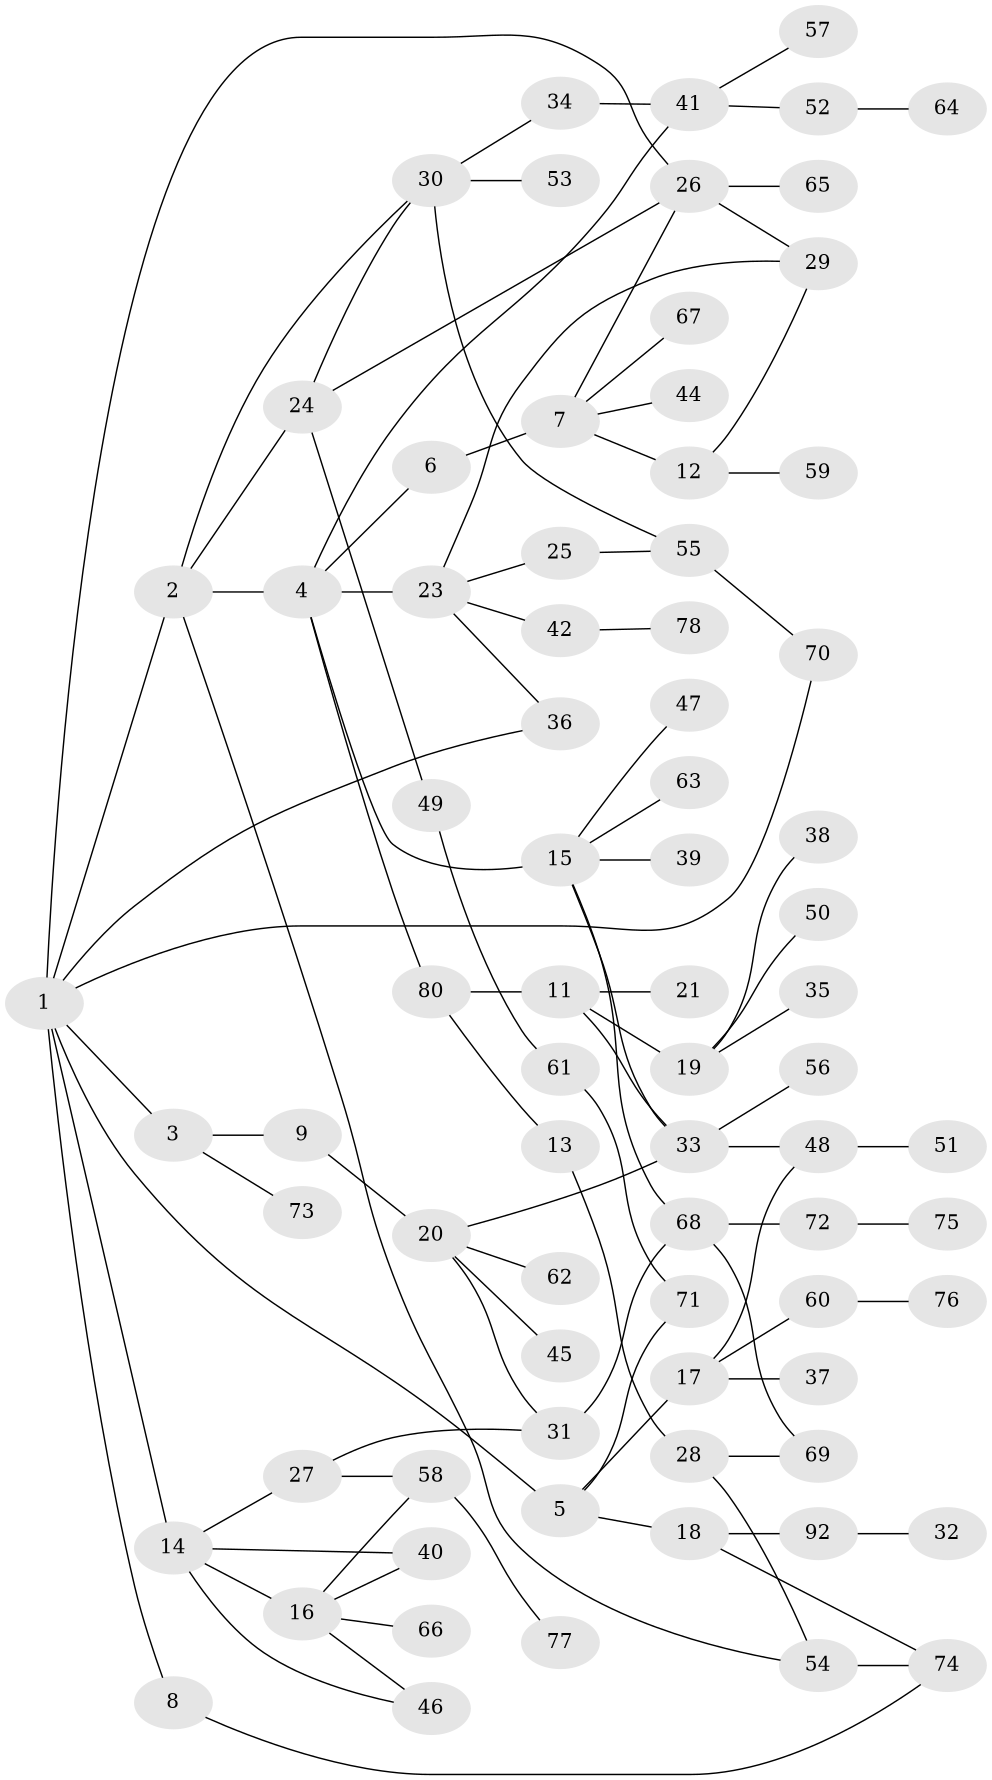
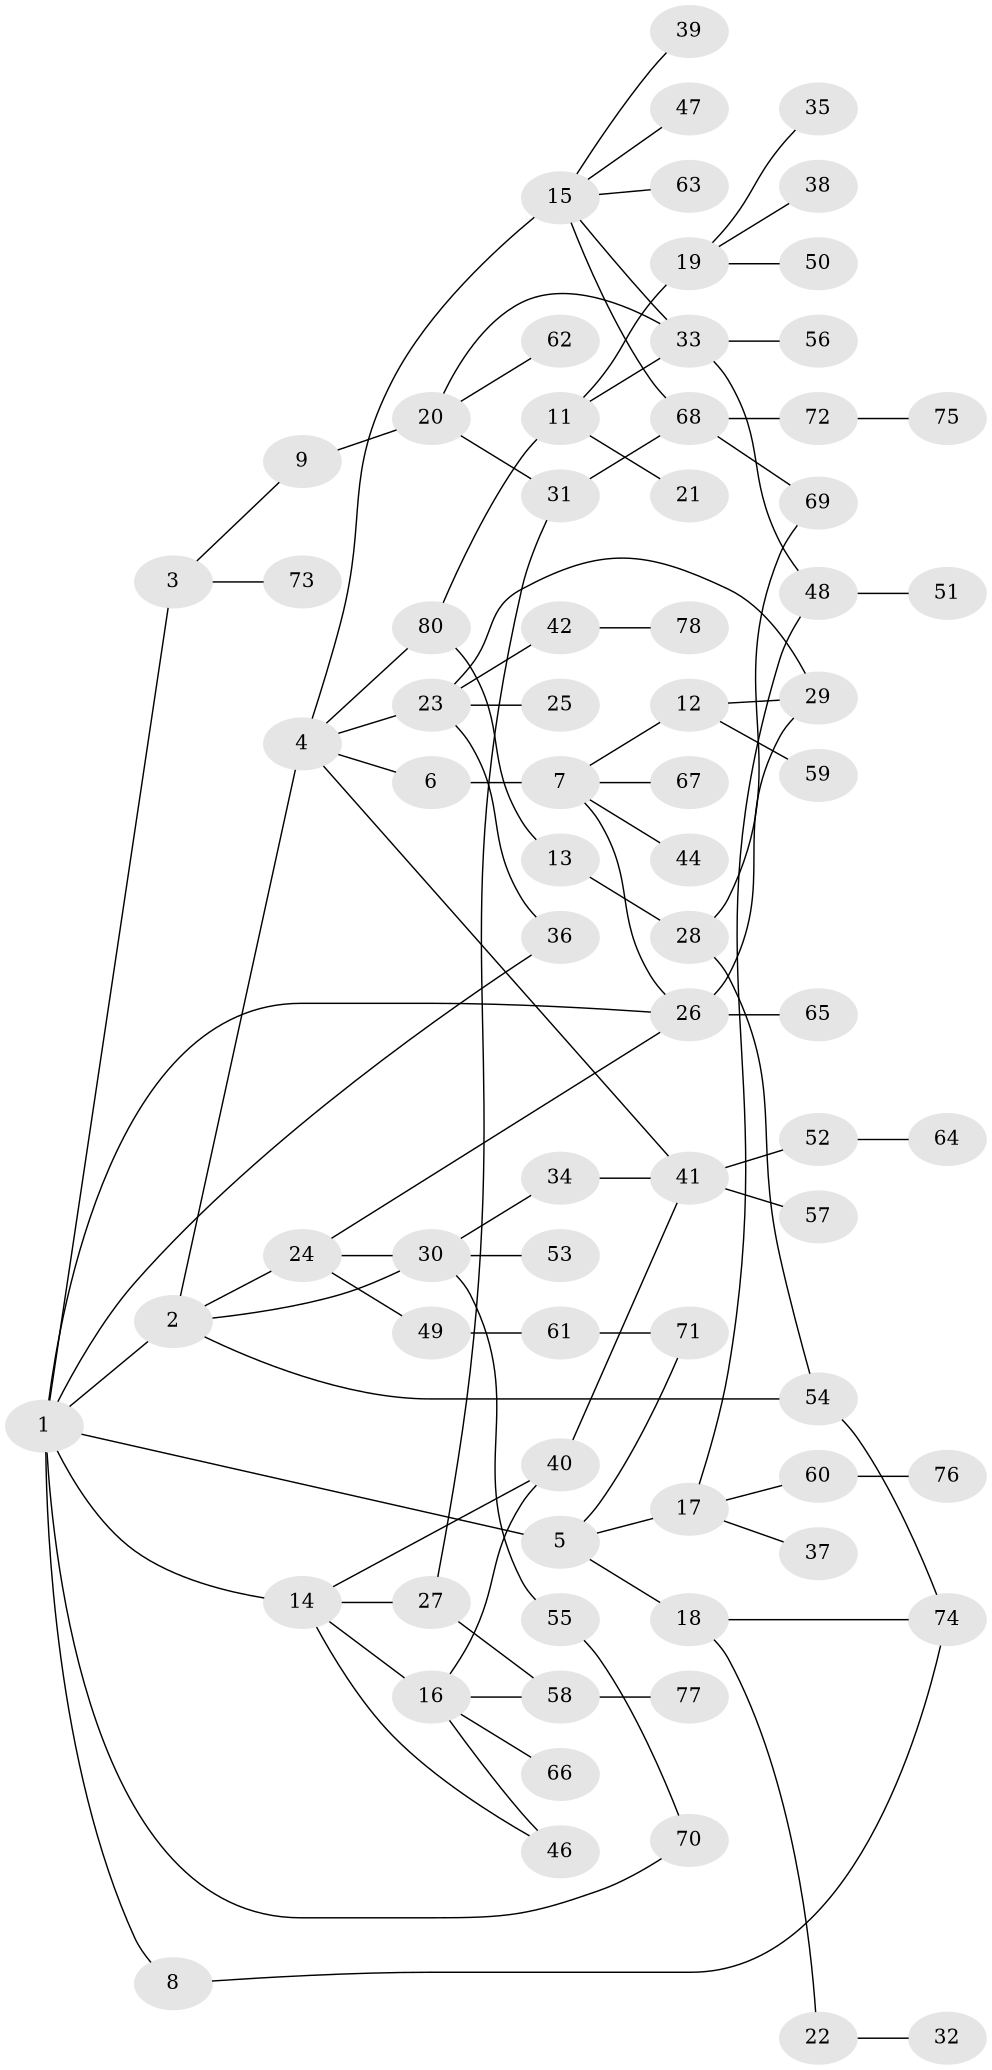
edge "55" -- "25": removed
edge "41" -- "40": added
node "45": removed
node "92": label "92" -> "22"
